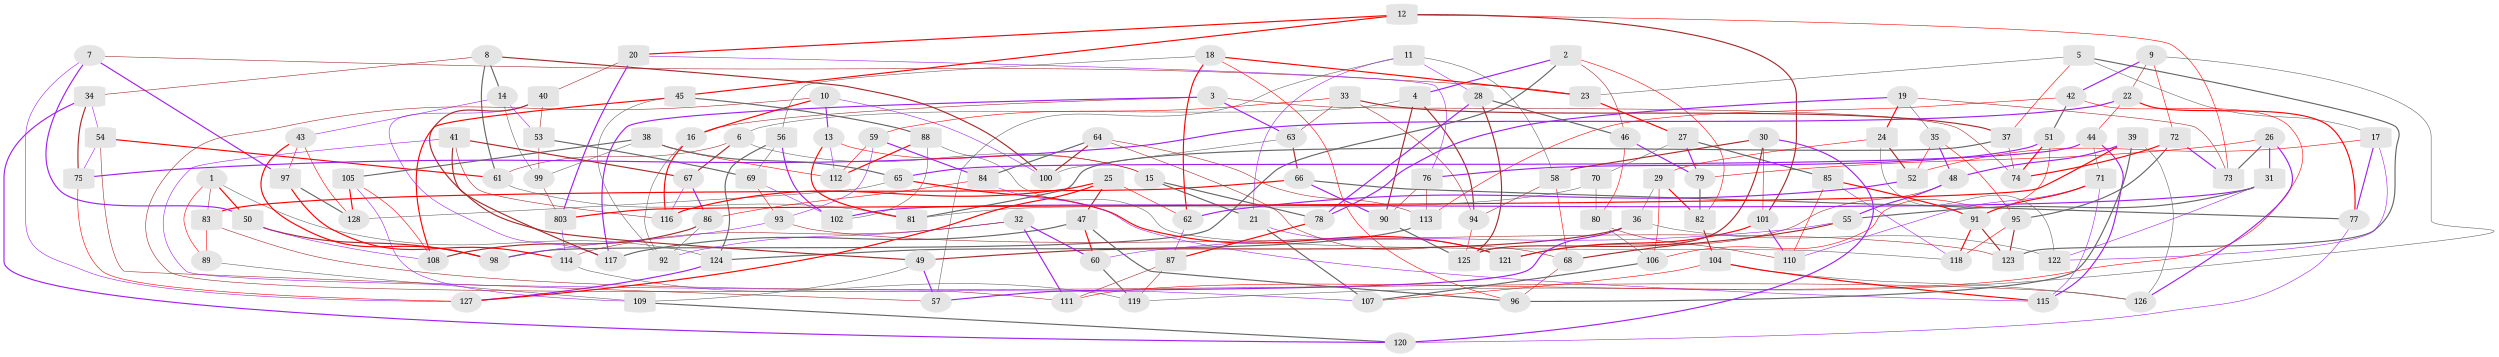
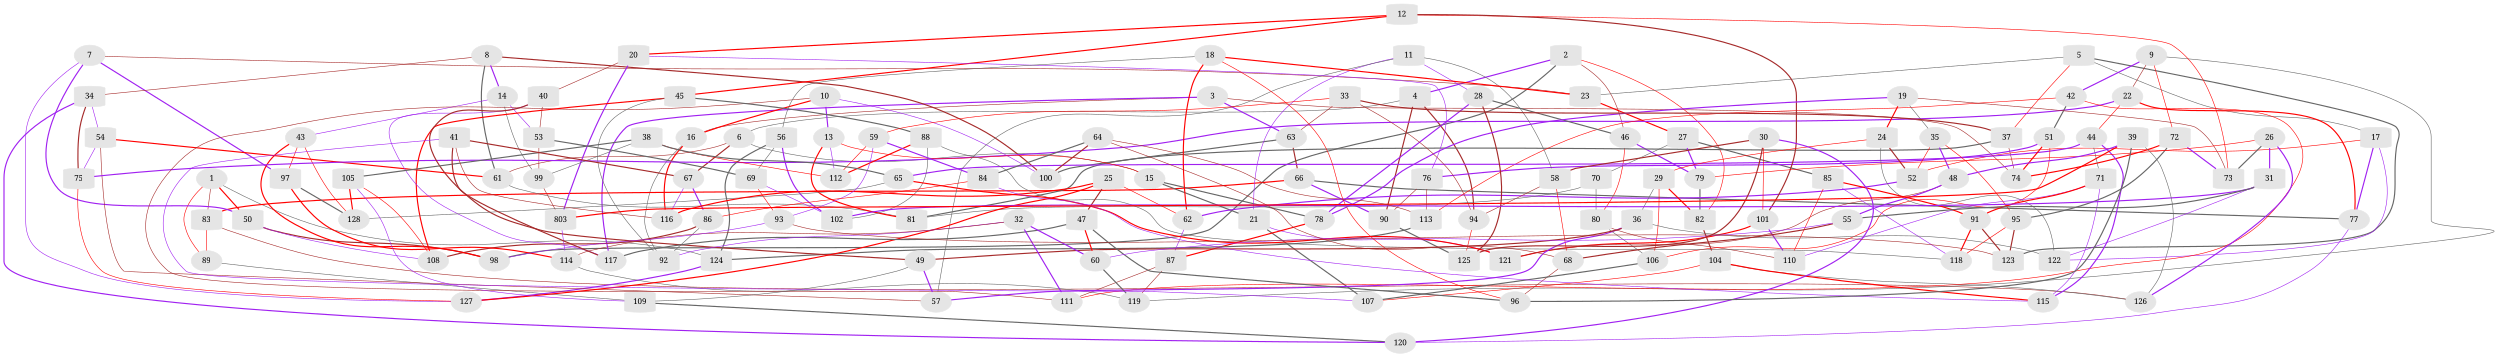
edge "8" -- "14": color gray40 -> purple
edge "63" -- "100": style solid -> bold
